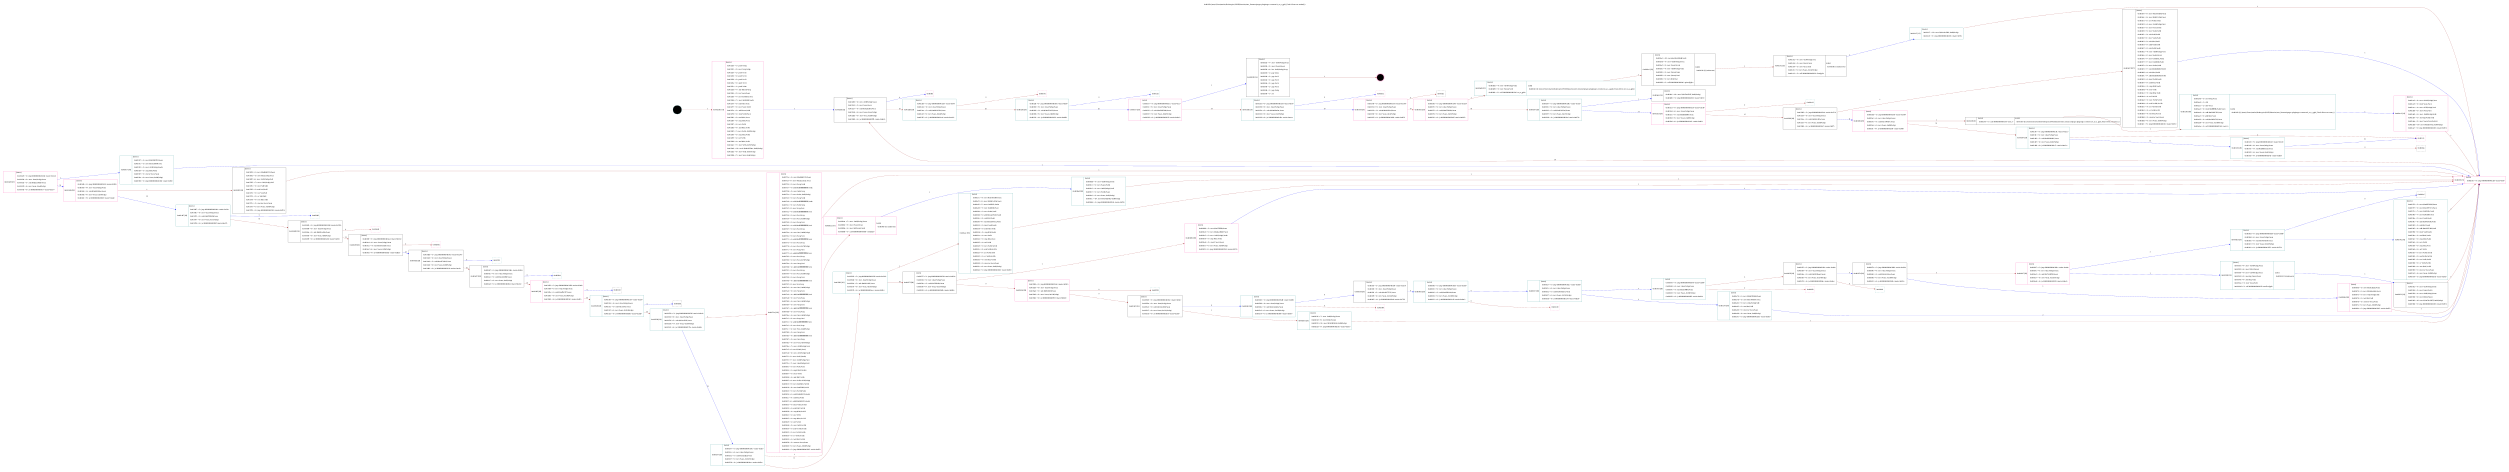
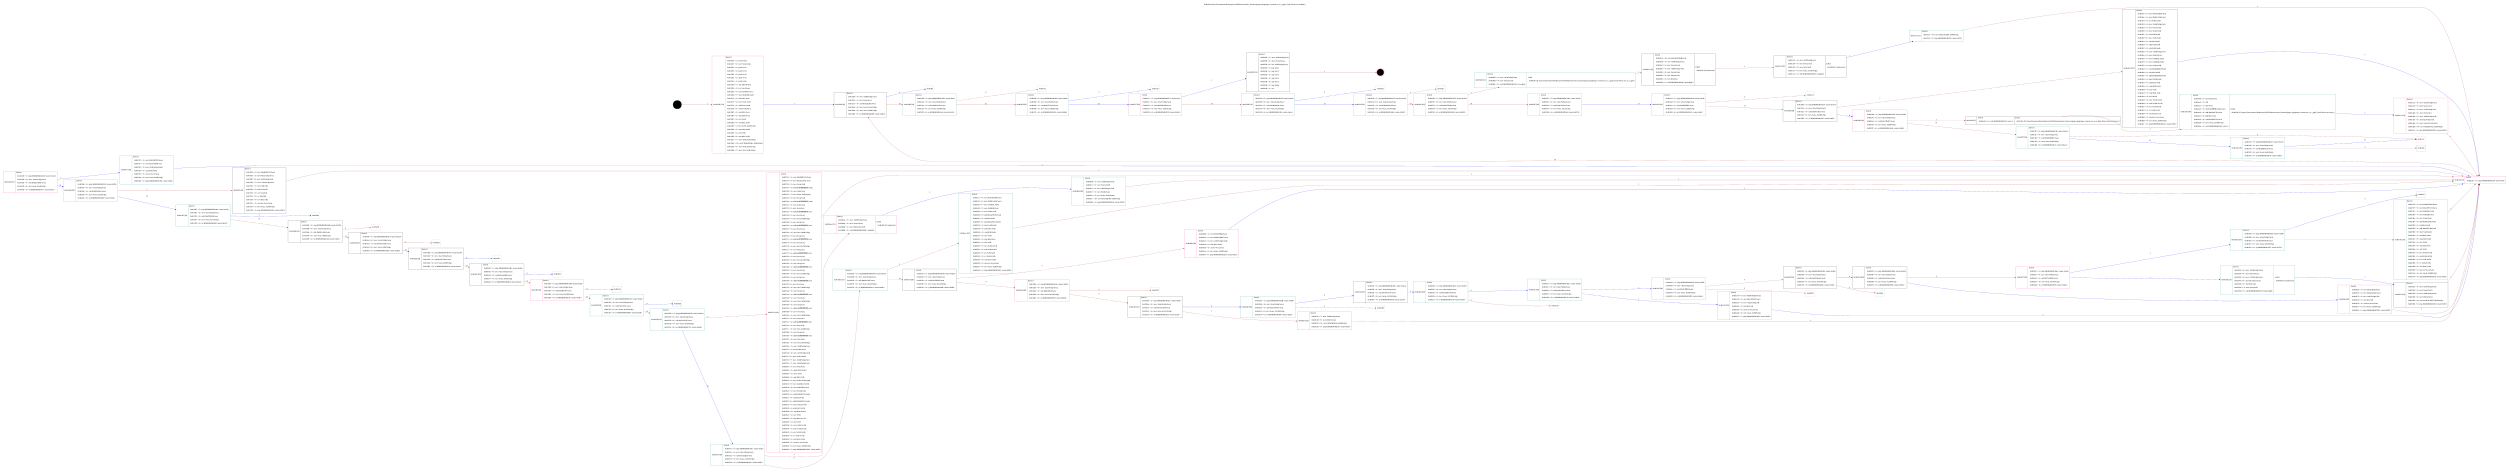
node "0x401bc6 [15]": removed
